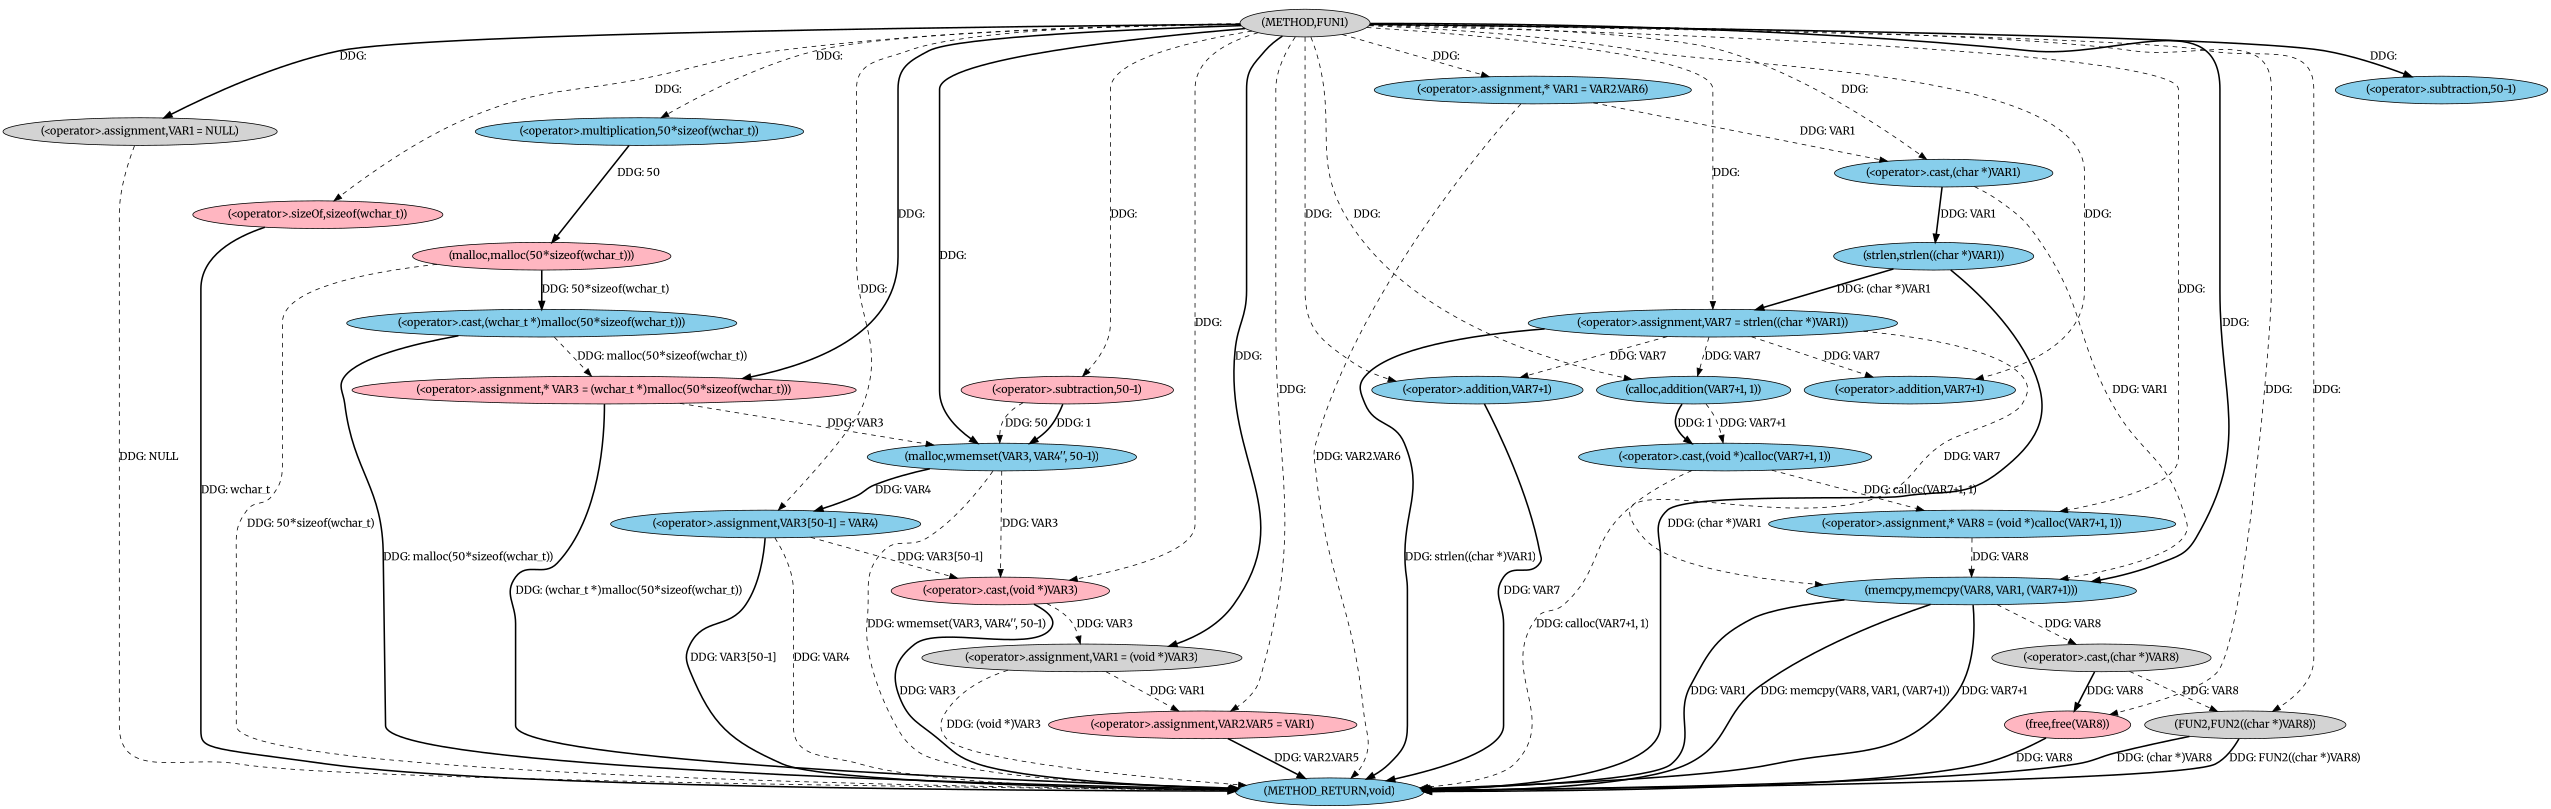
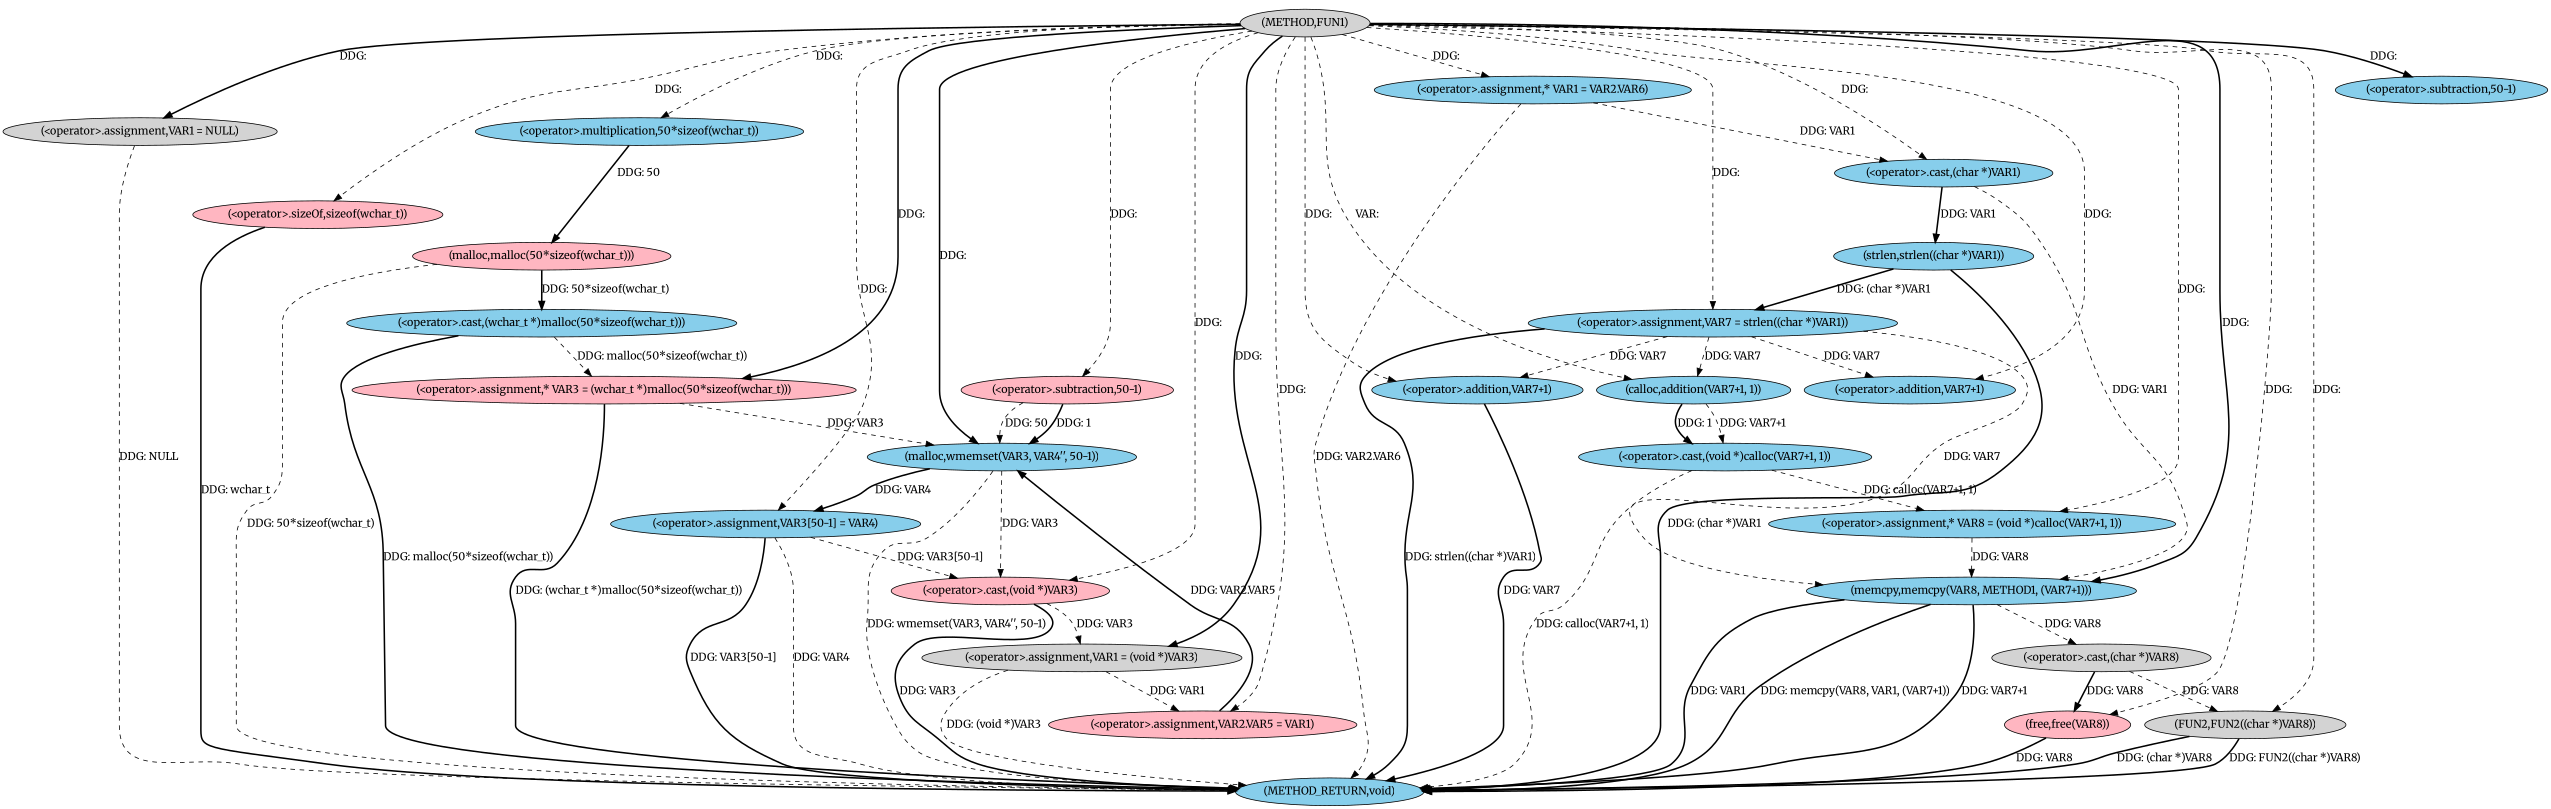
edge "(METHOD,FUN1)" -> "(calloc,addition(VAR7+1, 1))": label "DDG: " -> "VAR: "
node "(memcpy,memcpy(VAR8, VAR1, (VAR7+1)))": label "(memcpy,memcpy(VAR8, VAR1, (VAR7+1)))" -> "(memcpy,memcpy(VAR8, METHOD1, (VAR7+1)))"
edge "(<operator>.assignment,VAR2.VAR5 = VAR1)" -> "(METHOD_RETURN,void)": now "(<operator>.assignment,VAR2.VAR5 = VAR1)" -> "(malloc,wmemset(VAR3, VAR4'', 50-1))"
